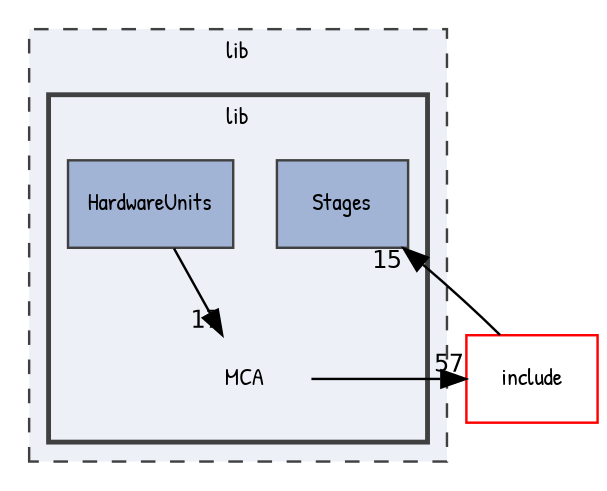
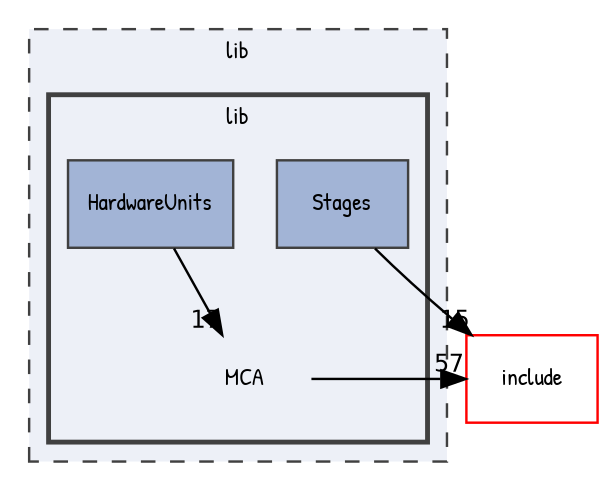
edge "include" -> "Stages": reversed
